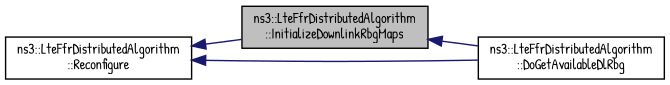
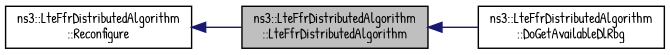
node "ns3::LteFfrDistributedAlgorithm ::InitializeDownlinkRbgMaps": label "ns3::LteFfrDistributedAlgorithm ::InitializeDownlinkRbgMaps" -> "ns3::LteFfrDistributedAlgorithm ::LteFfrDistributedAlgorithm"
edge "ns3::LteFfrDistributedAlgorithm ::DoGetAvailableDlRbg" -> "ns3::LteFfrDistributedAlgorithm ::Reconfigure": removed
